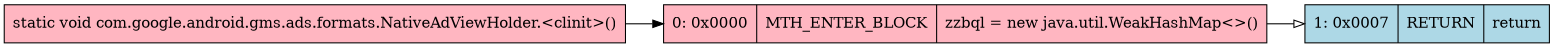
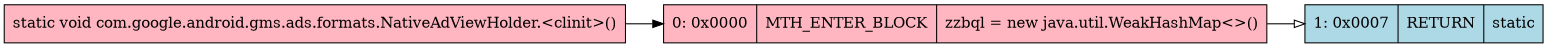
node "1: 0x0007": text "return" -> "static"
